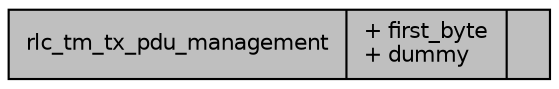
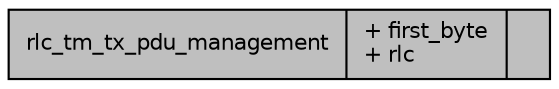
node "rlc_tm_tx_pdu_management": text "+ dummy" -> "+ rlc"
